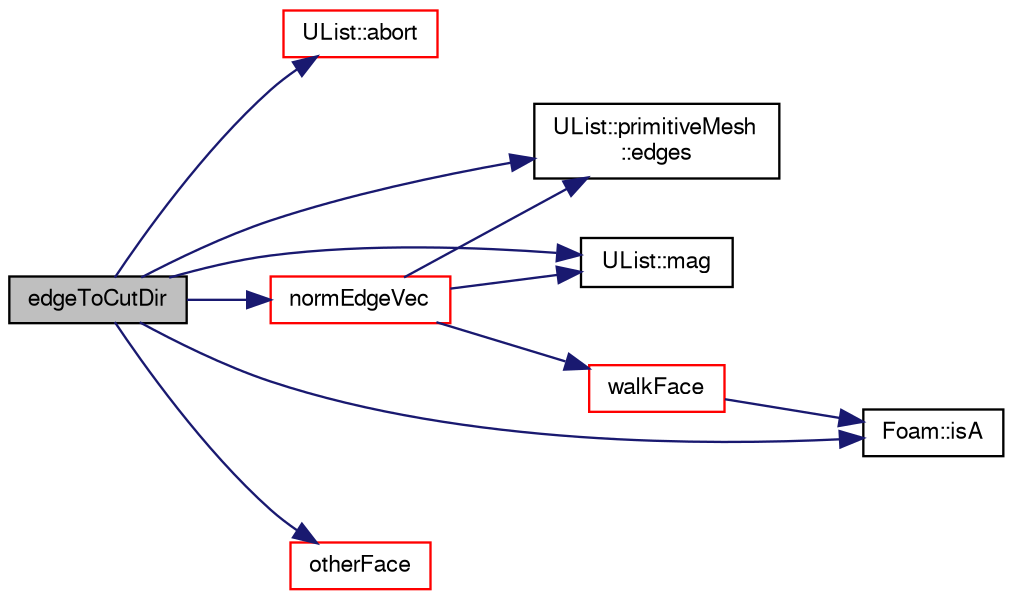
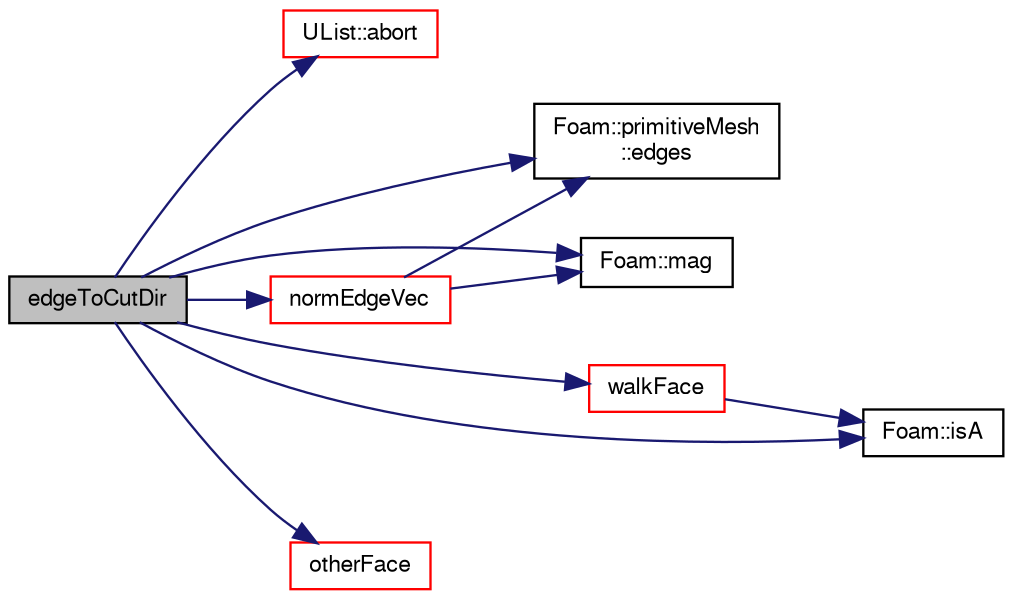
node "UList::primitiveMesh ::edges": label "UList::primitiveMesh ::edges" -> "Foam::primitiveMesh ::edges"
node "UList::mag": label "UList::mag" -> "Foam::mag"
edge "normEdgeVec" -> "walkFace": now "edgeToCutDir" -> "walkFace"
